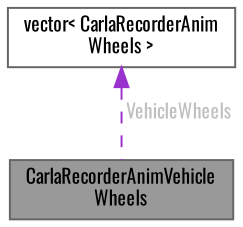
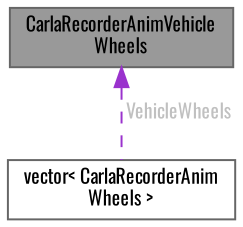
edge "CarlaRecorderAnimVehicle Wheels" -> "vector< CarlaRecorderAnim Wheels >": reversed
